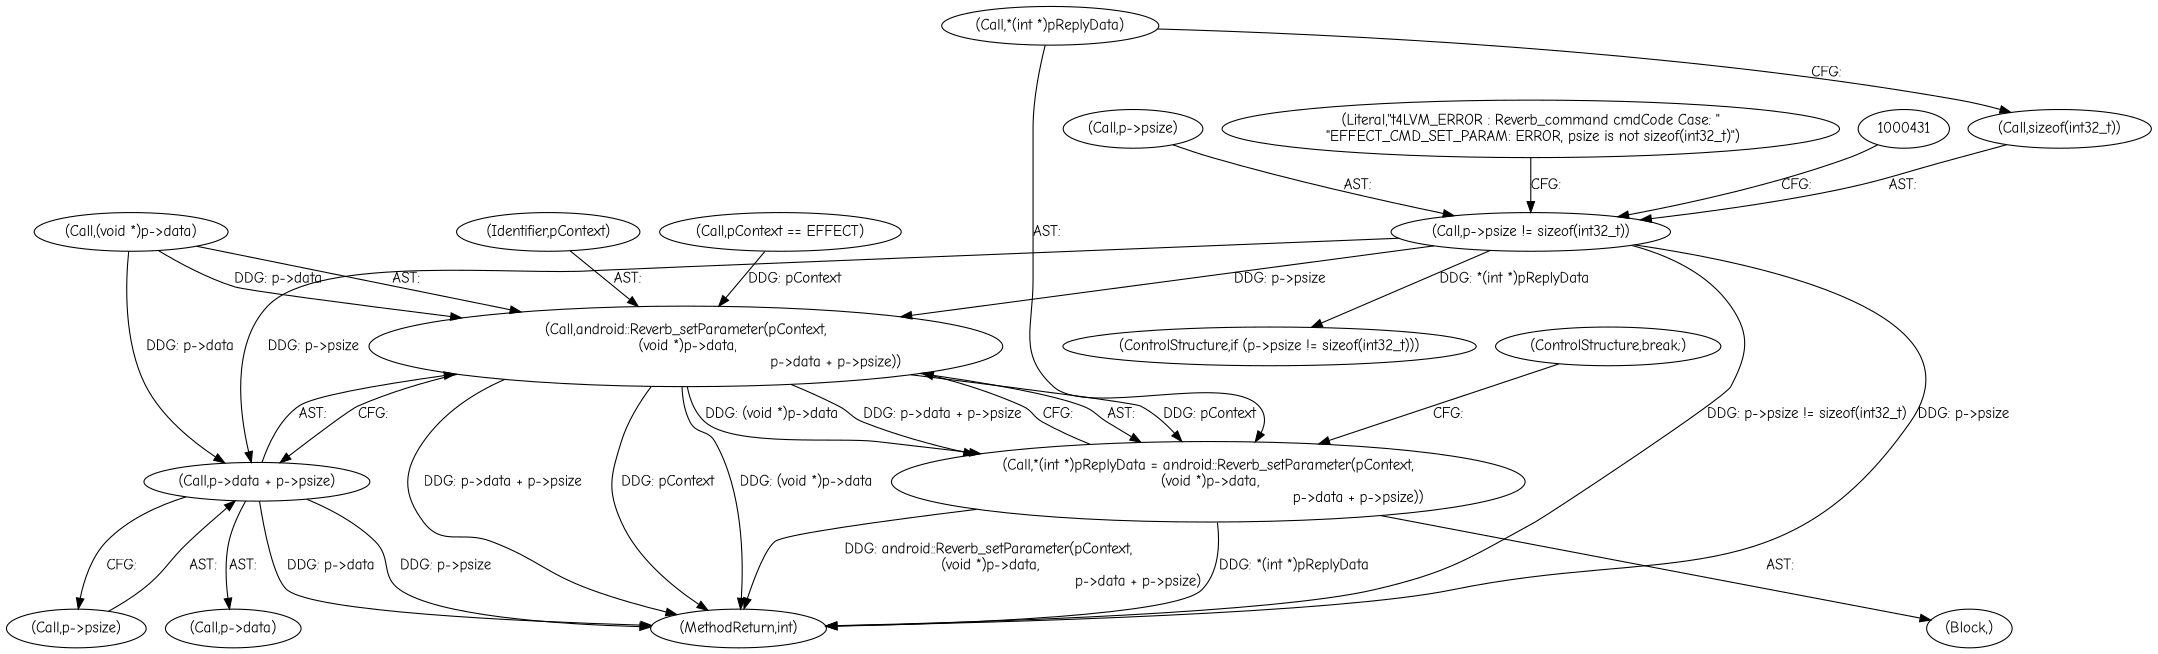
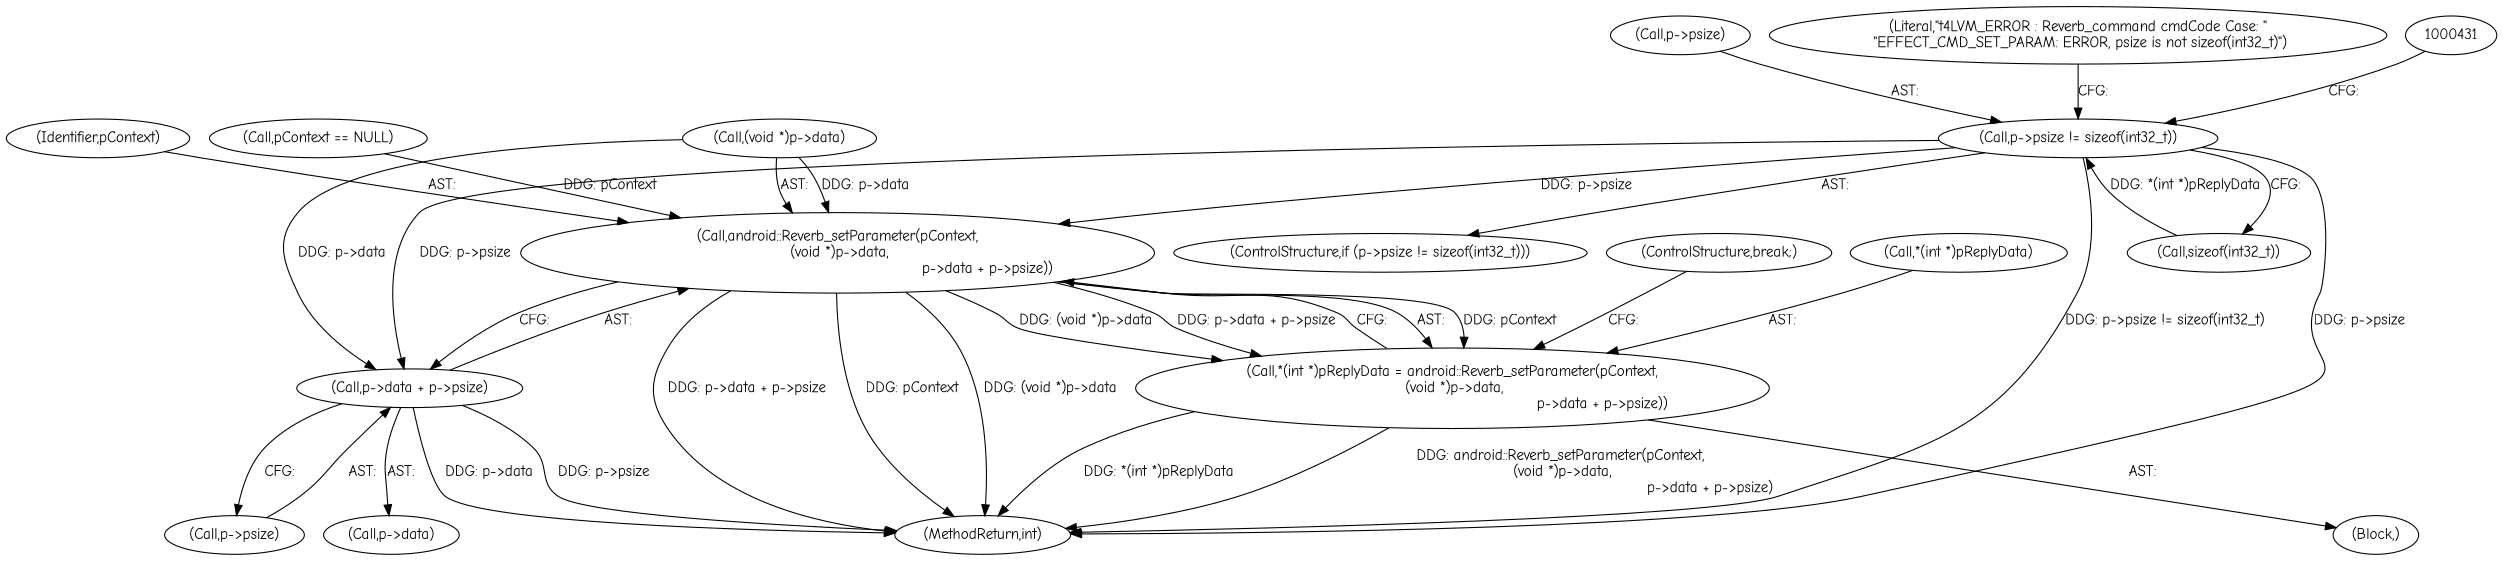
edge "(Call,*(int *)pReplyData)" -> "(Call,sizeof(int32_t))": now "(Call,p->psize != sizeof(int32_t))" -> "(Call,sizeof(int32_t))"
edge "(Call,sizeof(int32_t))" -> "(Call,p->psize != sizeof(int32_t))": label "AST: " -> "DDG: *(int *)pReplyData"
node "(Call,pContext == EFFECT)": label "(Call,pContext == EFFECT)" -> "(Call,pContext == NULL)"
edge "(Call,p->psize != sizeof(int32_t))" -> "(ControlStructure,if (p->psize != sizeof(int32_t)))": label "DDG: *(int *)pReplyData" -> "AST: "
